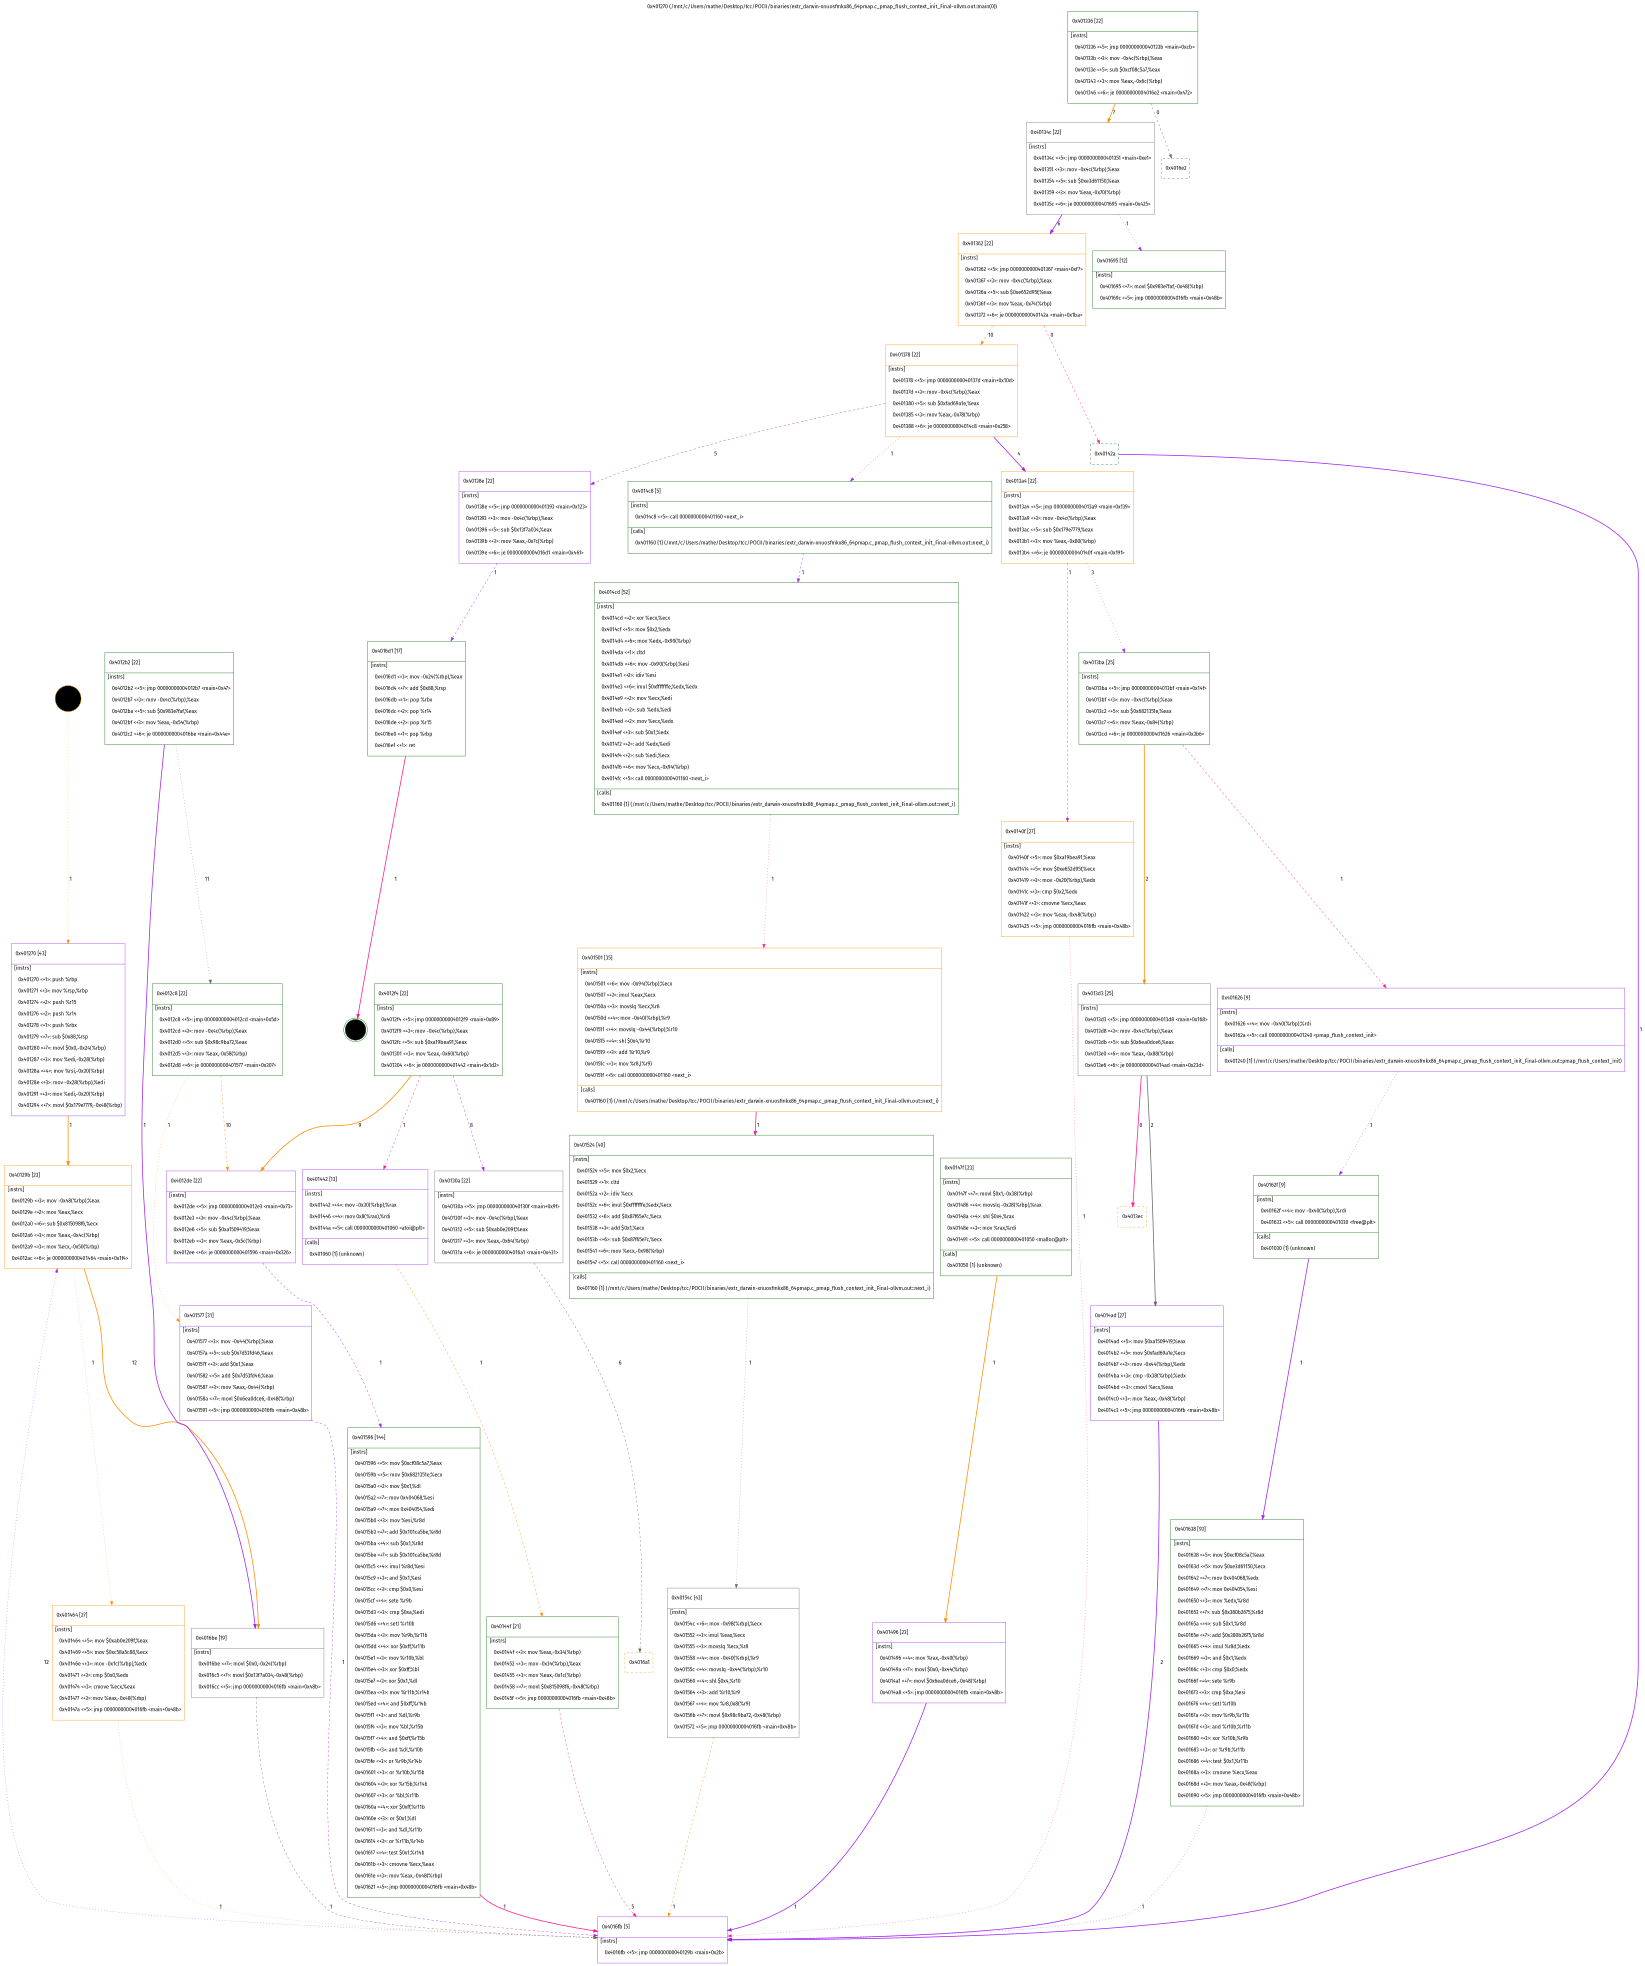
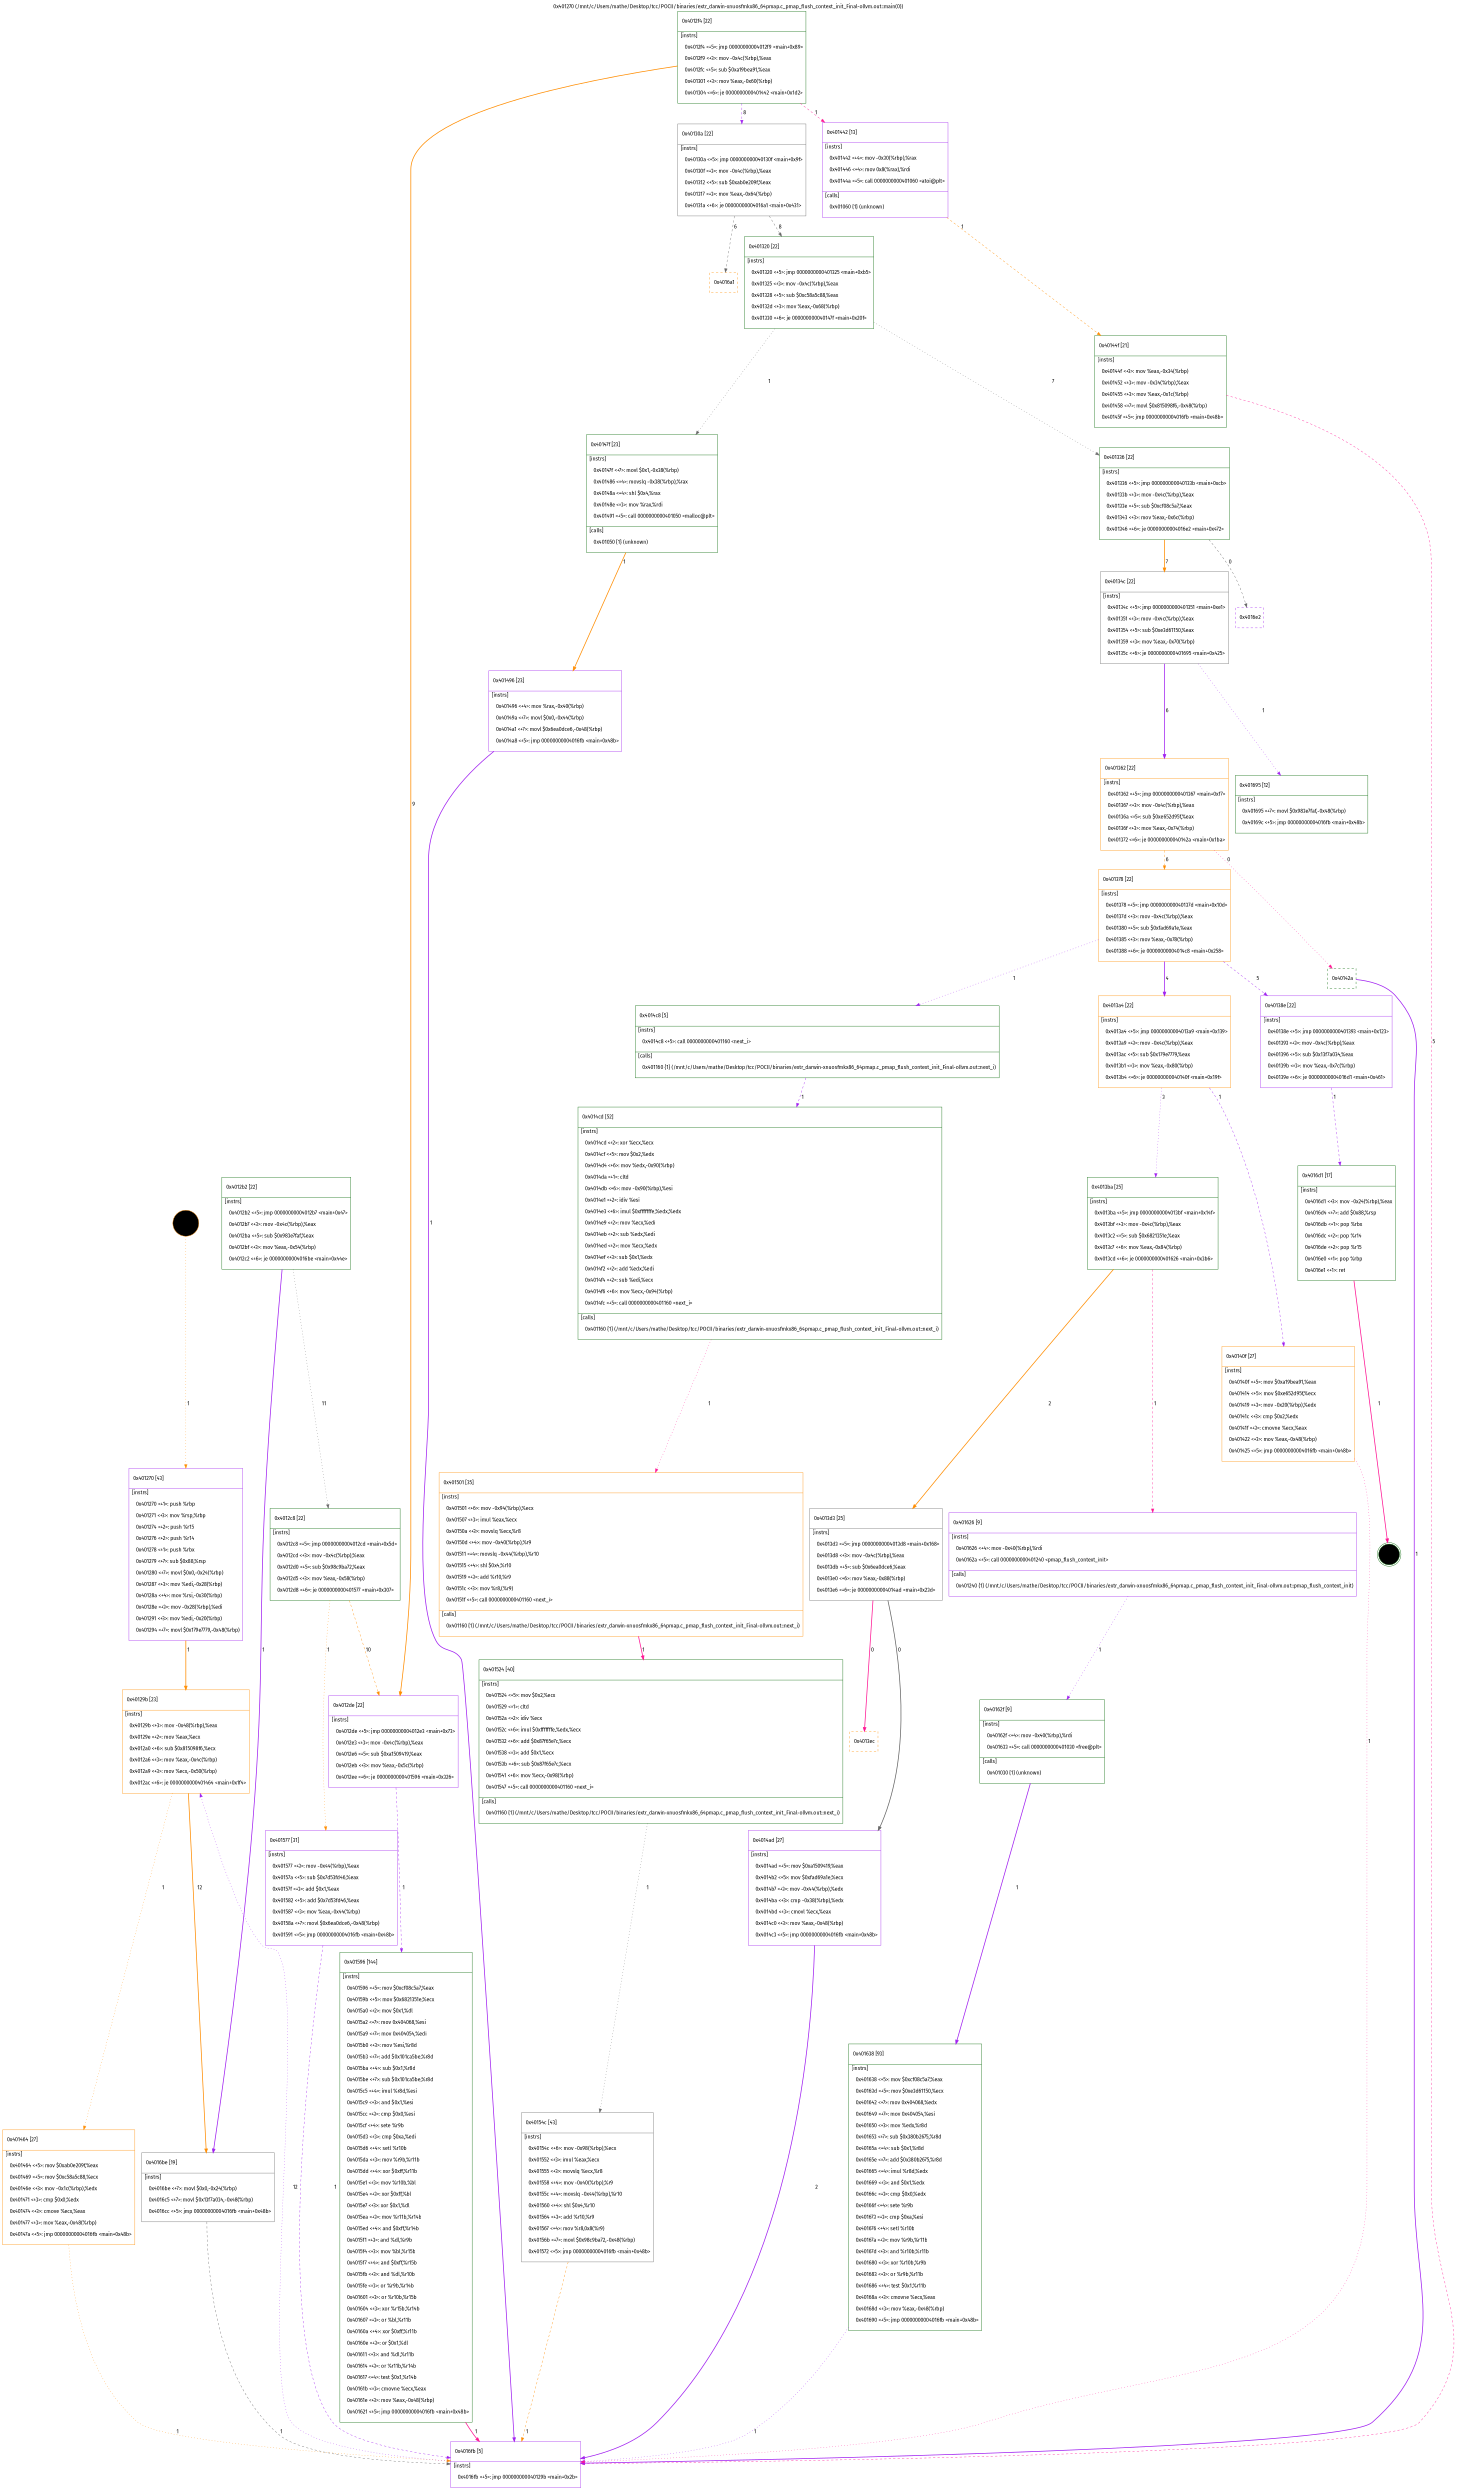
node "0x401320 [22]": added
edge "0x401362 [22]" -> "0x401378 [22]": label " 10" -> " 6"
edge "0x401362 [22]" -> "0x40142a": style dashed -> dotted
edge "0x4013d3 [25]" -> "0x4014ad [27]": label " 2" -> " 0"
